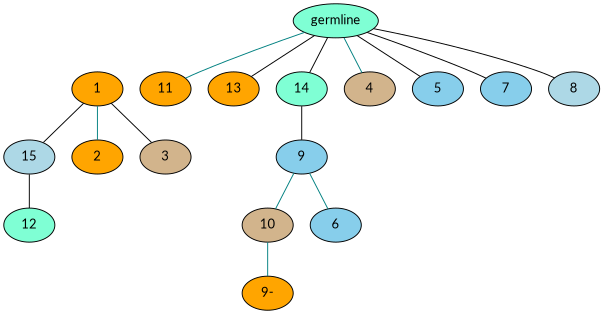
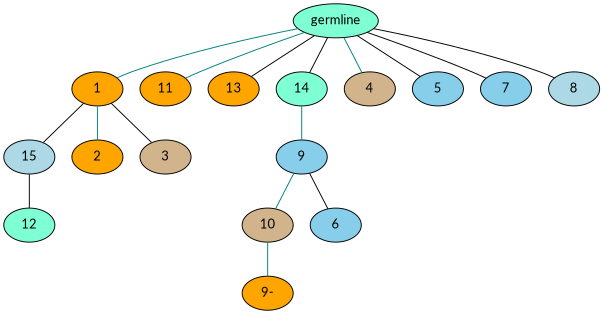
edge "germline" -- "1": added
edge "14" -- "9": color black -> teal
edge "9" -- "6": color teal -> black
